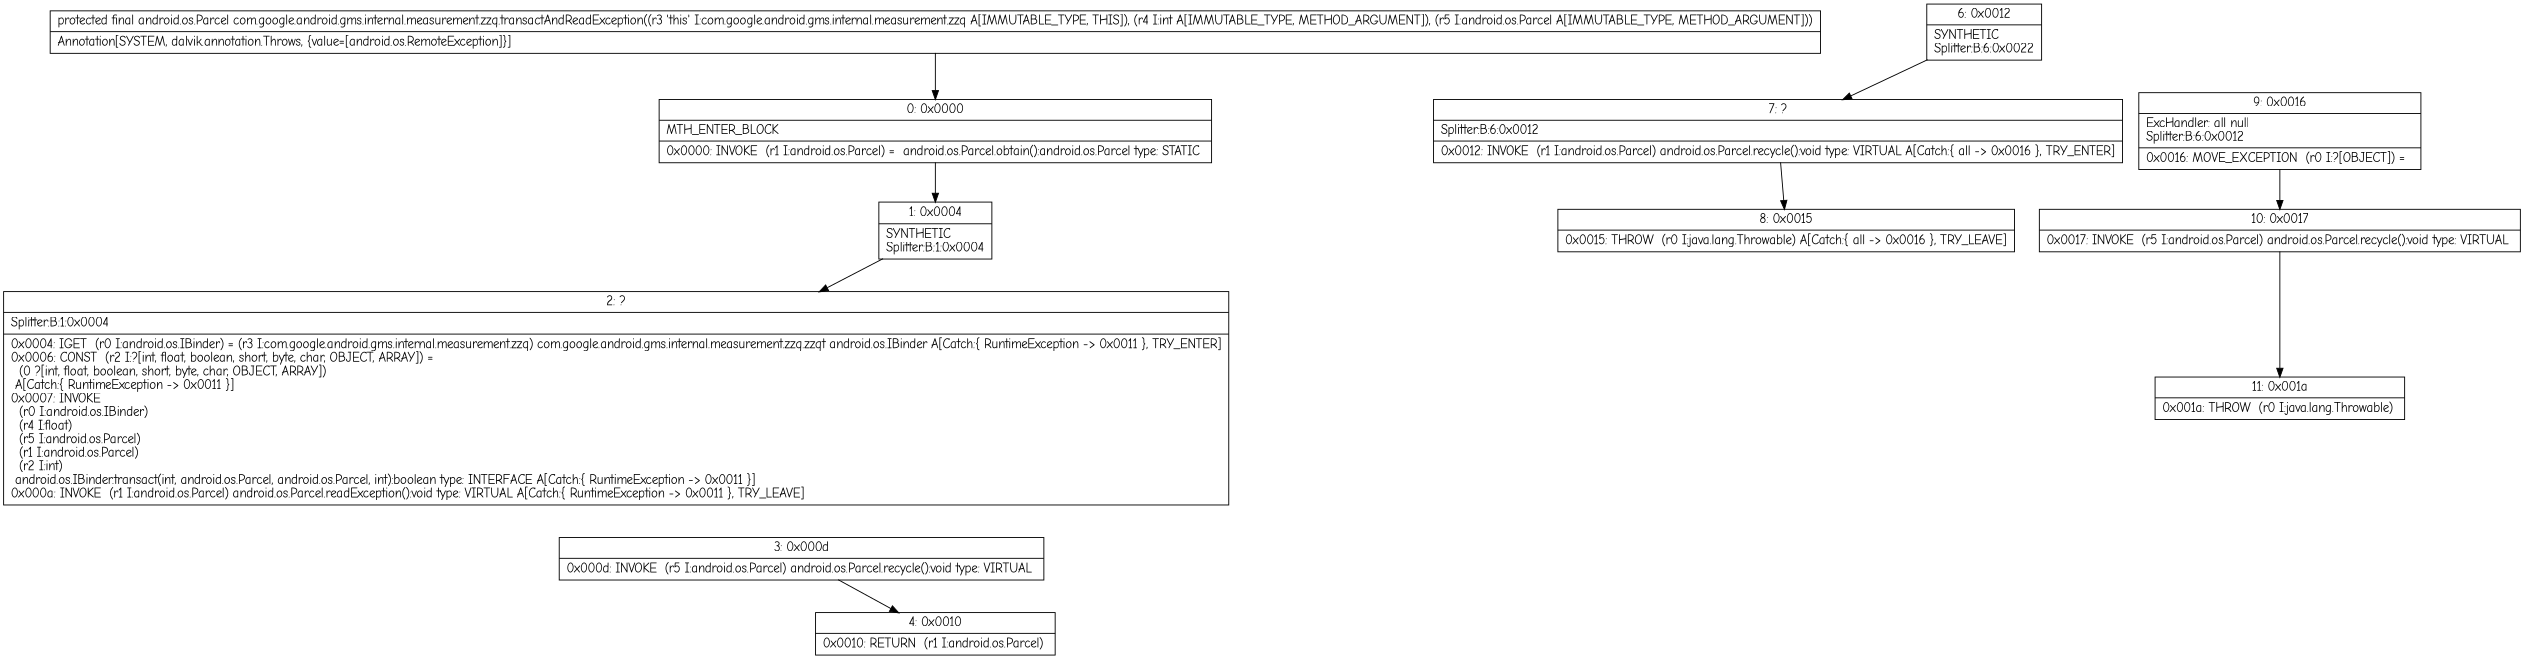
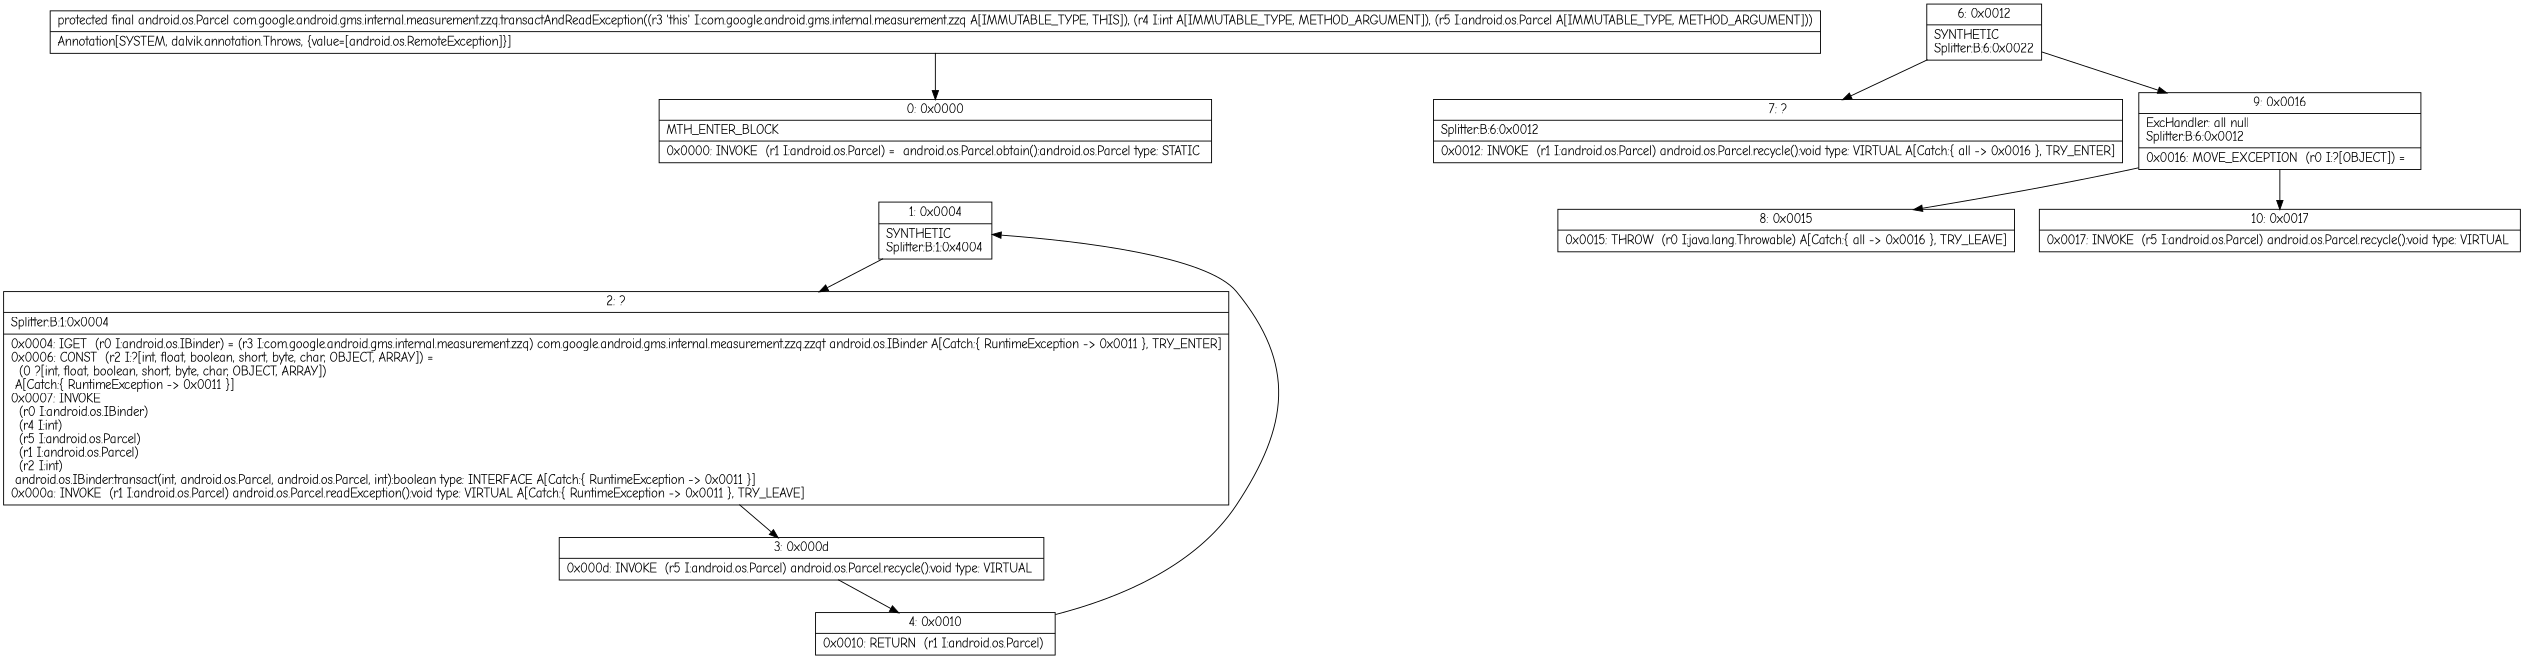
edge "6: 0x0012" -> "9: 0x0016": added
edge "0: 0x0000" -> "1: 0x0004": now "4: 0x0010" -> "1: 0x0004"
edge "7: ?" -> "8: 0x0015": now "9: 0x0016" -> "8: 0x0015"
node "1: 0x0004": text "Splitter:B:1:0x0004" -> "Splitter:B:1:0x4004"
node "11: 0x001a": removed
node "2: ?": text "(r4 I:float)" -> "(r4 I:int)"
edge "2: ?" -> "3: 0x000d": added
